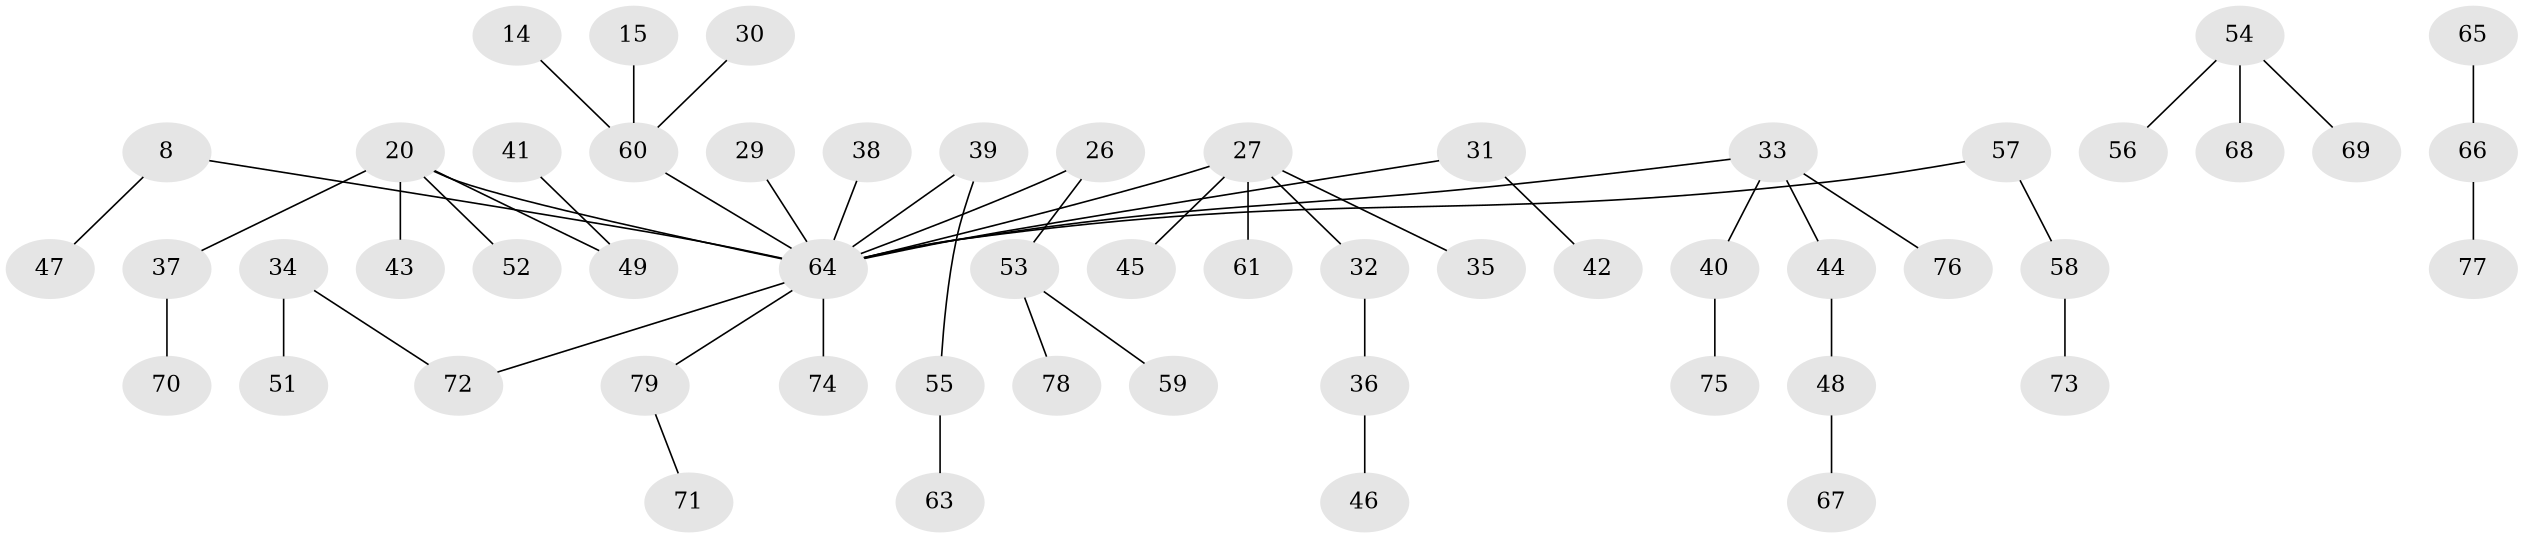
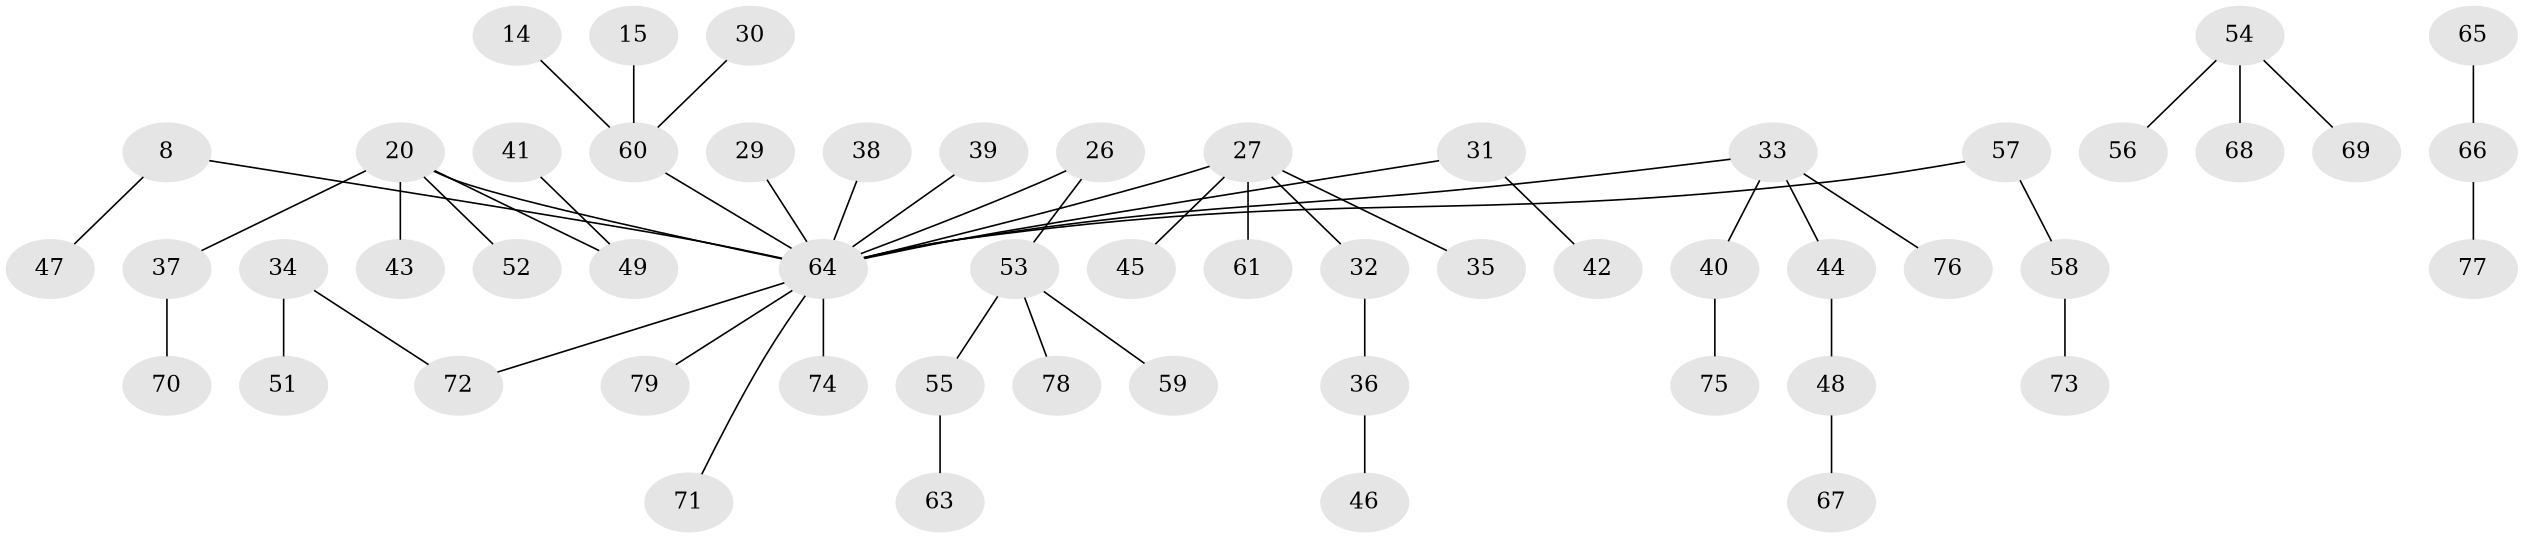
edge "39" -- "55": now "53" -- "55"
edge "79" -- "71": now "64" -- "71"
